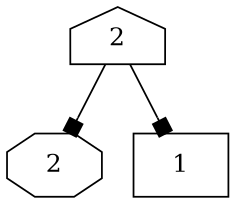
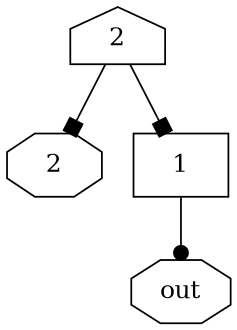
node "out": added
